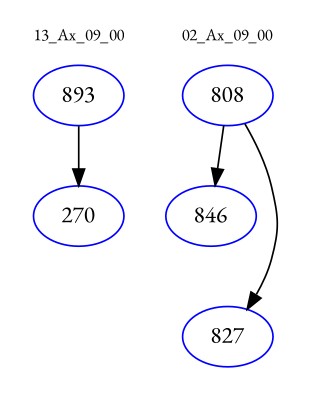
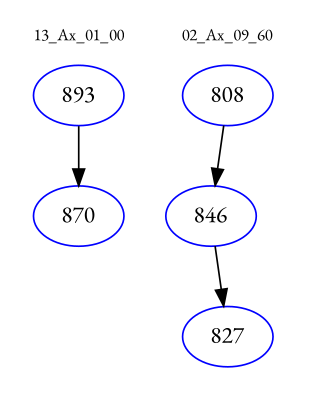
cluster "13_Ax_09_00": label "13_Ax_09_00" -> "13_Ax_01_00"
cluster "02_Ax_09_00": label "02_Ax_09_00" -> "02_Ax_09_60"
edge "808" -> "827": now "846" -> "827"
node "270": label "270" -> "870"
